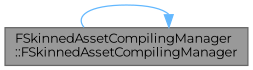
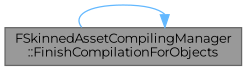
node "FSkinnedAssetCompilingManager ::FSkinnedAssetCompilingManager": label "FSkinnedAssetCompilingManager ::FSkinnedAssetCompilingManager" -> "FSkinnedAssetCompilingManager ::FinishCompilationForObjects"
